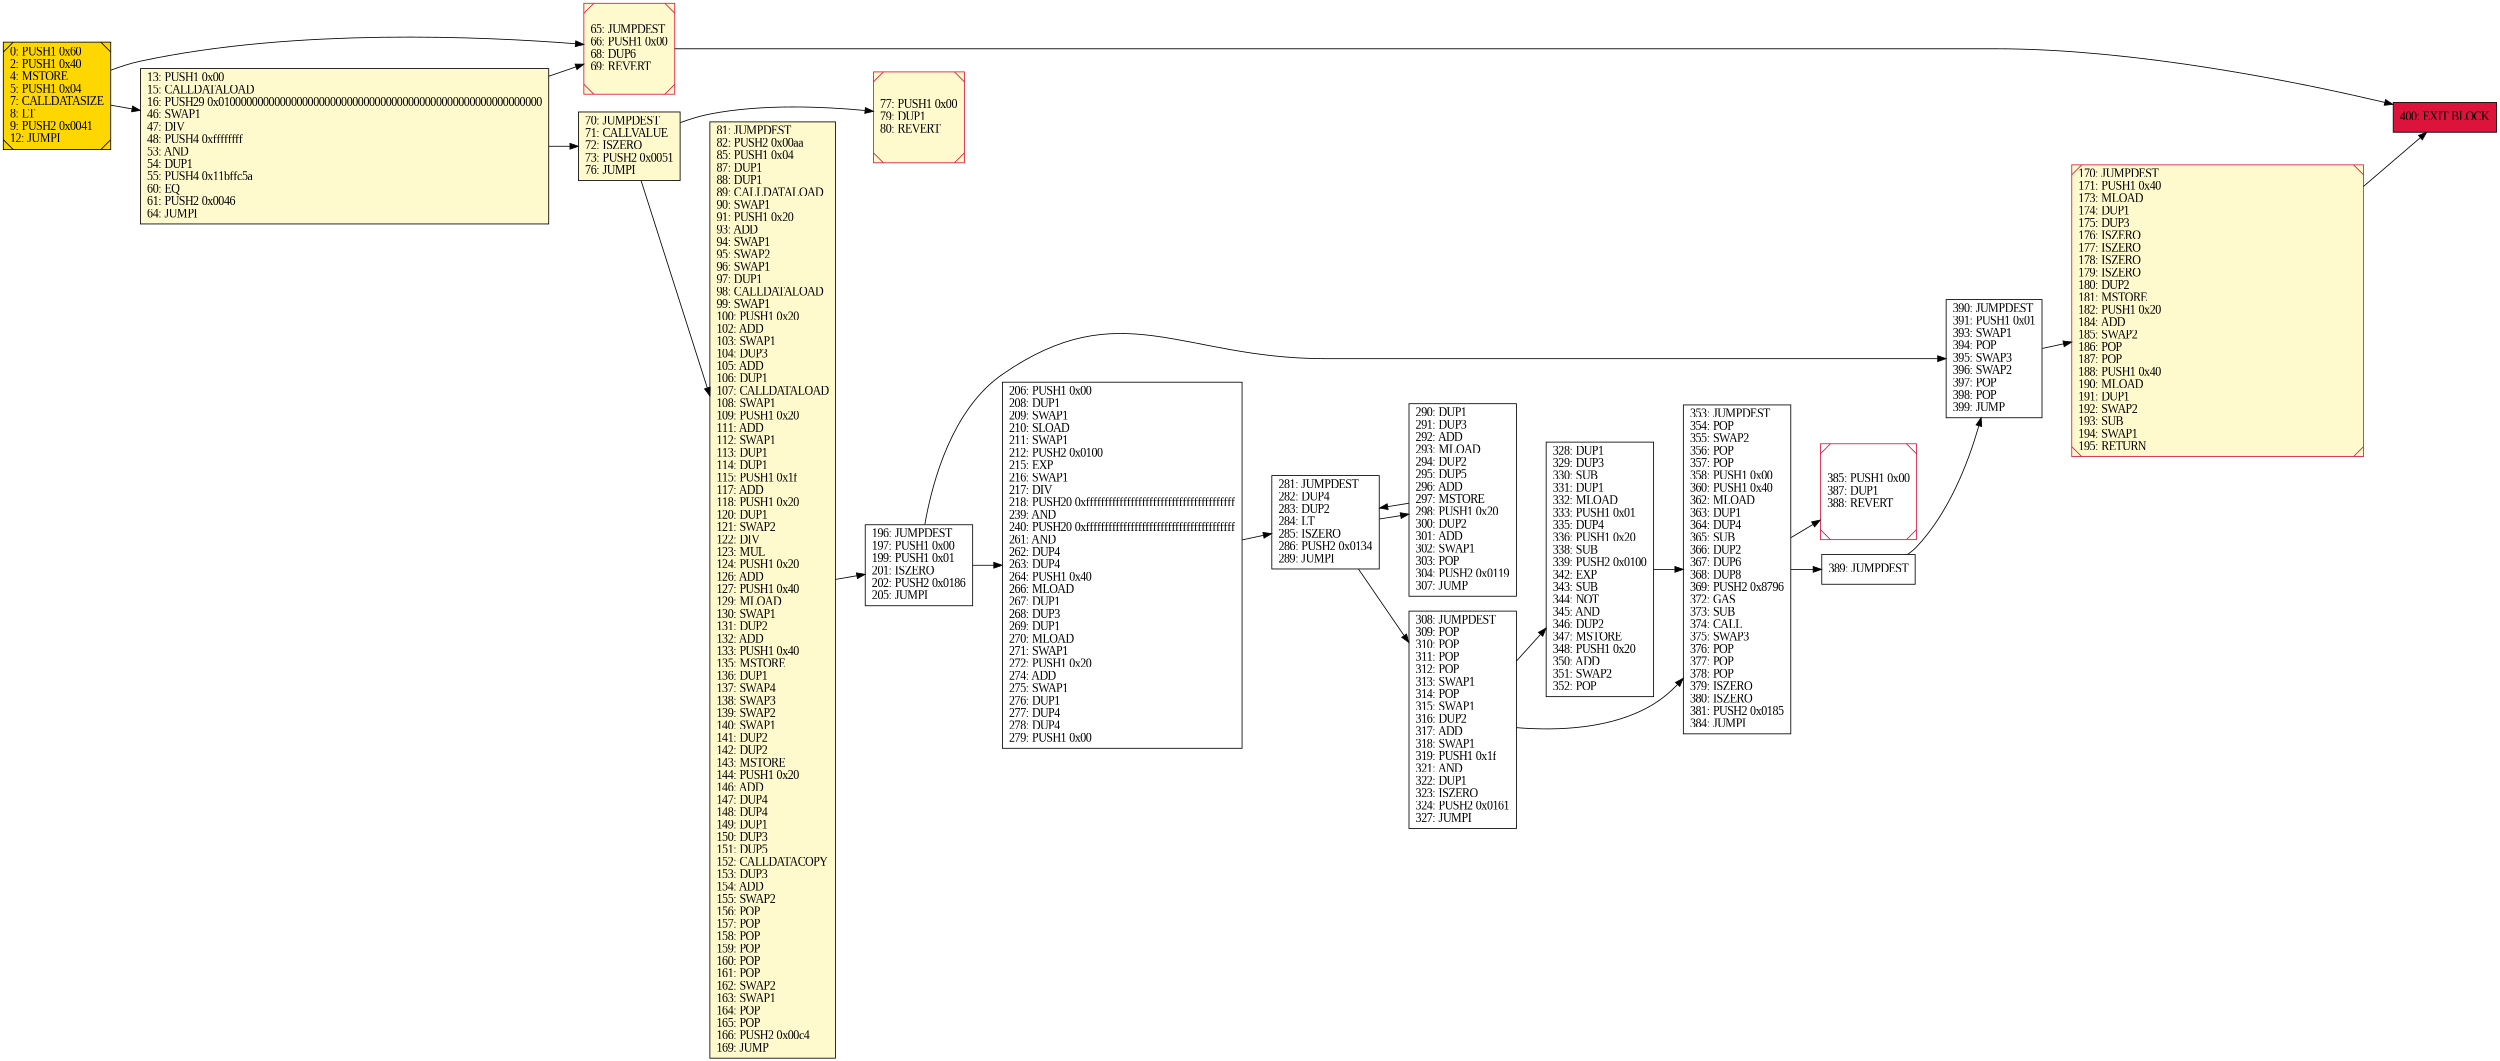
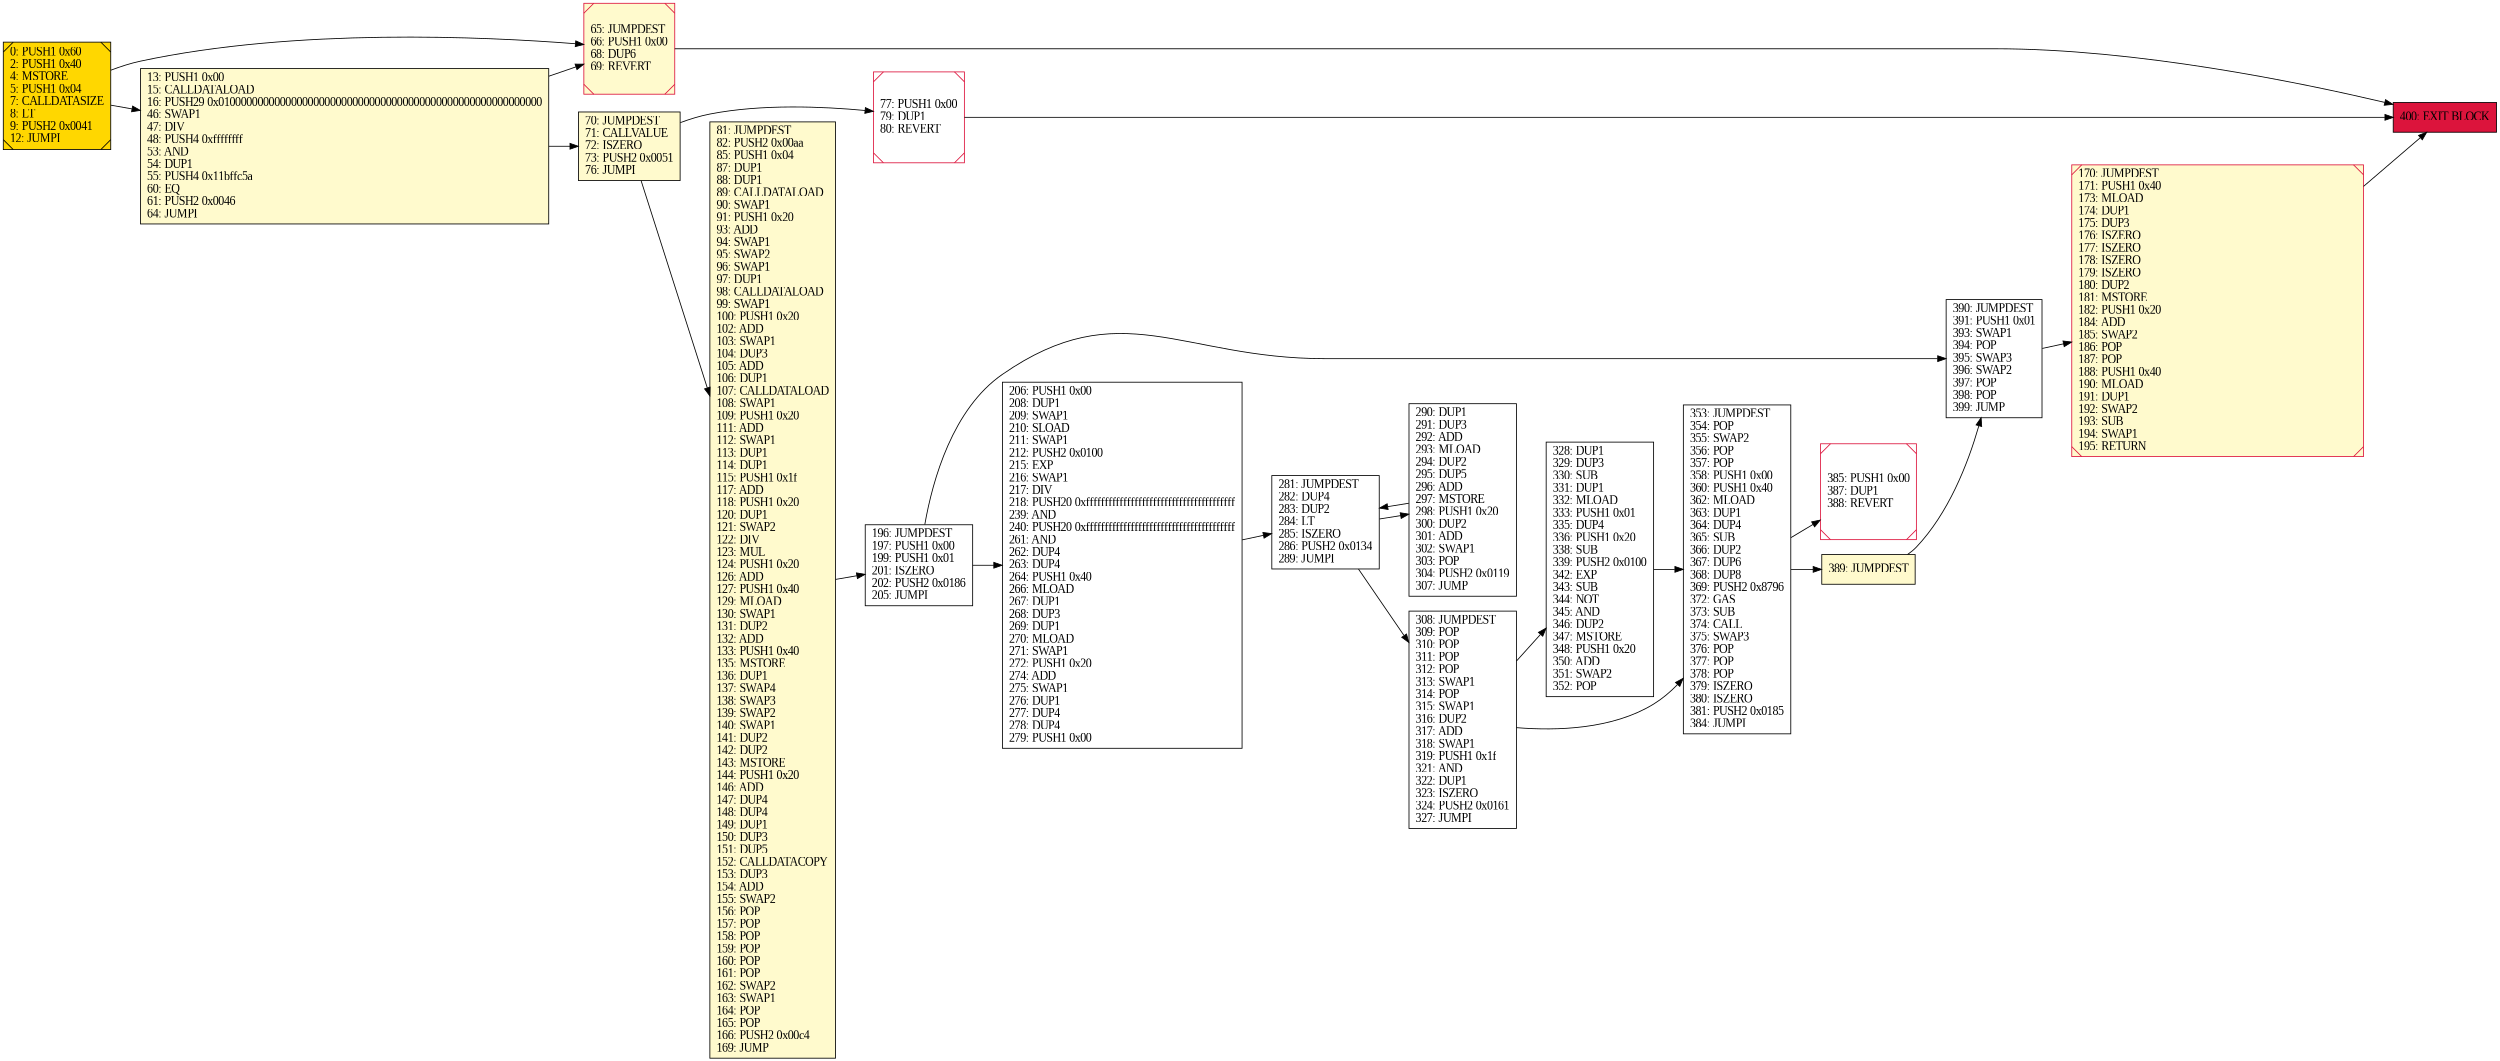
node "77: PUSH1 0x00 79: DUP1 80: REVERT": fillcolor lemonchiffon -> white
edge "77: PUSH1 0x00 79: DUP1 80: REVERT" -> "400: EXIT BLOCK": added
node "389: JUMPDEST": fillcolor white -> lemonchiffon
